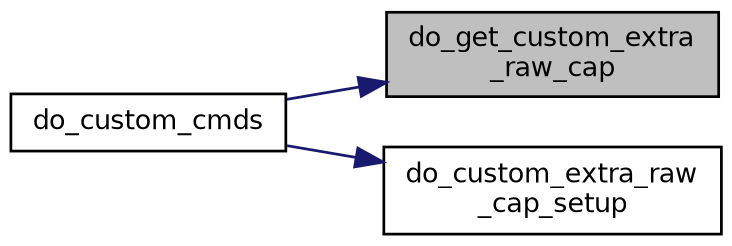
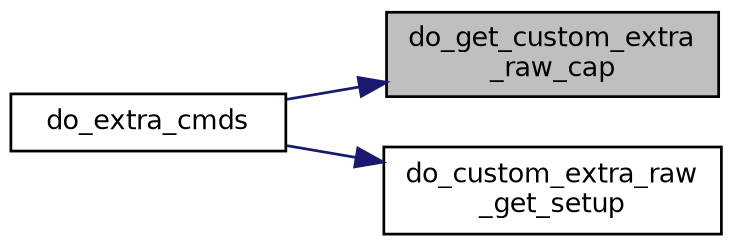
node "do_custom_cmds": label "do_custom_cmds" -> "do_extra_cmds"
node "do_custom_extra_raw _cap_setup": label "do_custom_extra_raw _cap_setup" -> "do_custom_extra_raw _get_setup"
